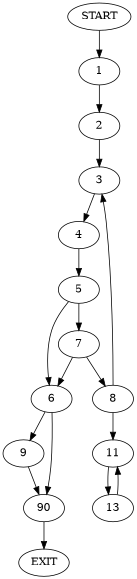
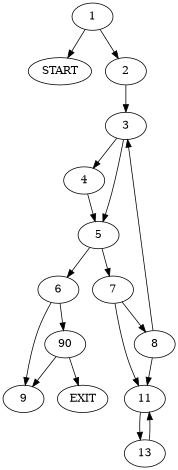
edge "START" -> "1": reversed
edge "3" -> "5": added
edge "7" -> "6": now "7" -> "11"
edge "9" -> "90": reversed
